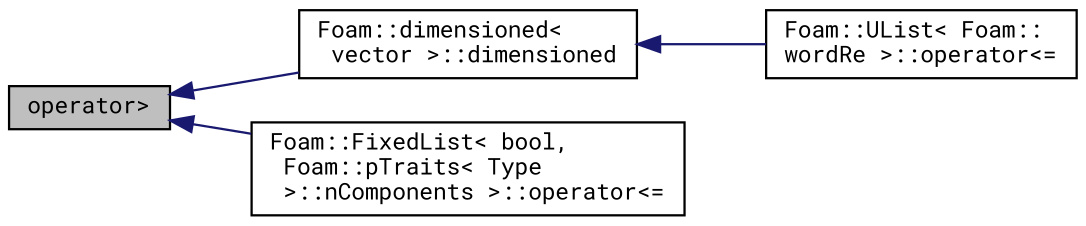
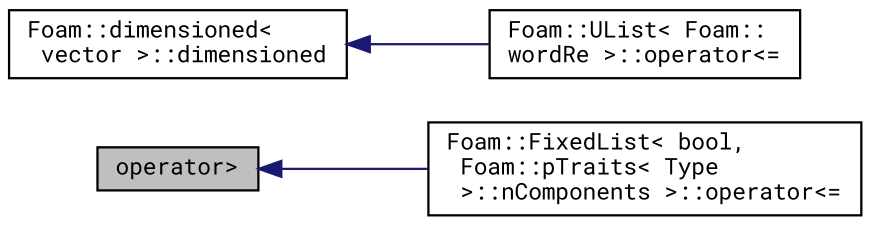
edge "Foam::dimensioned< vector >::dimensioned" -> "operator>": removed
